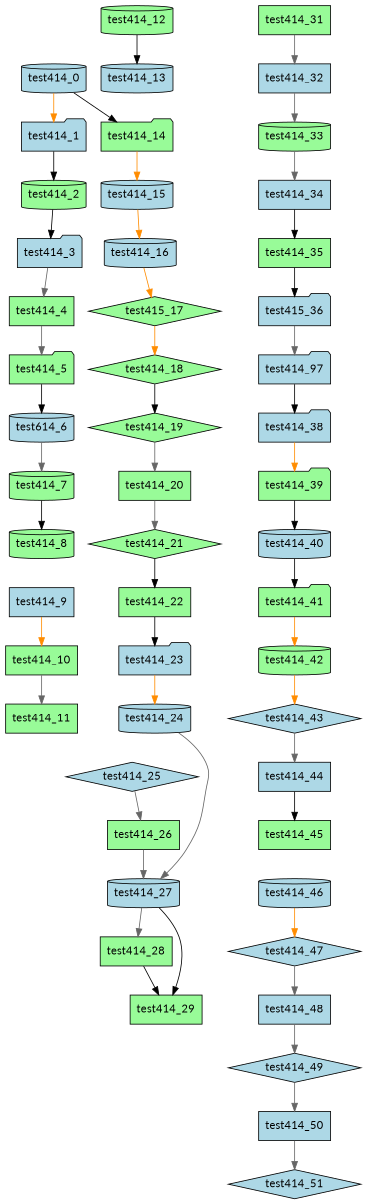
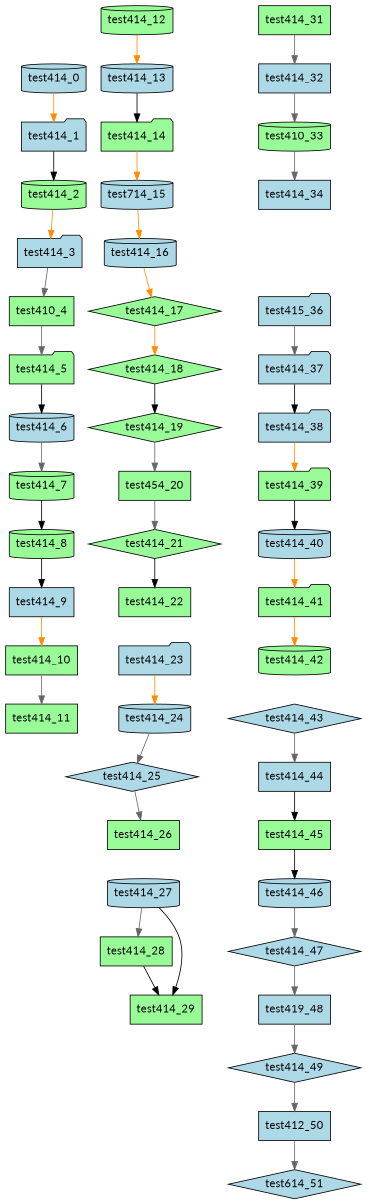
edge "test414_12" -> "test414_13": color black -> darkorange
edge "test414_0" -> "test414_14": now "test414_13" -> "test414_14"
node "test414_33": label "test414_33" -> "test410_33"
node "test414_15": label "test414_15" -> "test714_15"
edge "test414_2" -> "test414_3": color black -> darkorange
node "test414_35": removed
node "test414_4": label "test414_4" -> "test410_4"
node "test415_17": label "test415_17" -> "test414_17"
node "test414_97": label "test414_97" -> "test414_37"
node "test614_6": label "test614_6" -> "test414_6"
node "test414_20": label "test414_20" -> "test454_20"
edge "test414_8" -> "test414_9": added
edge "test414_40" -> "test414_41": color black -> darkorange
edge "test414_22" -> "test414_23": removed
edge "test414_42" -> "test414_43": removed
edge "test414_24" -> "test414_27": now "test414_24" -> "test414_25"
edge "test414_26" -> "test414_27": removed
edge "test414_45" -> "test414_46": added
edge "test414_46" -> "test414_47": color darkorange -> gray40
node "test414_48": label "test414_48" -> "test419_48"
node "test414_50": label "test414_50" -> "test412_50"
node "test414_51": label "test414_51" -> "test614_51"
